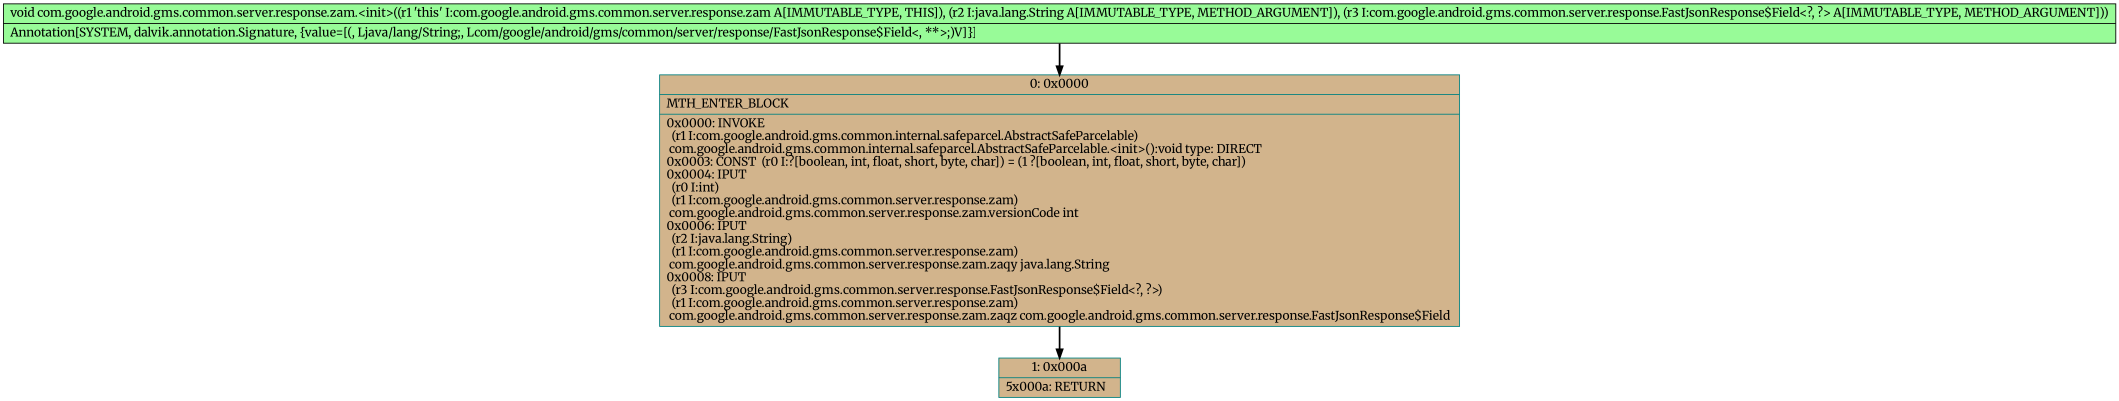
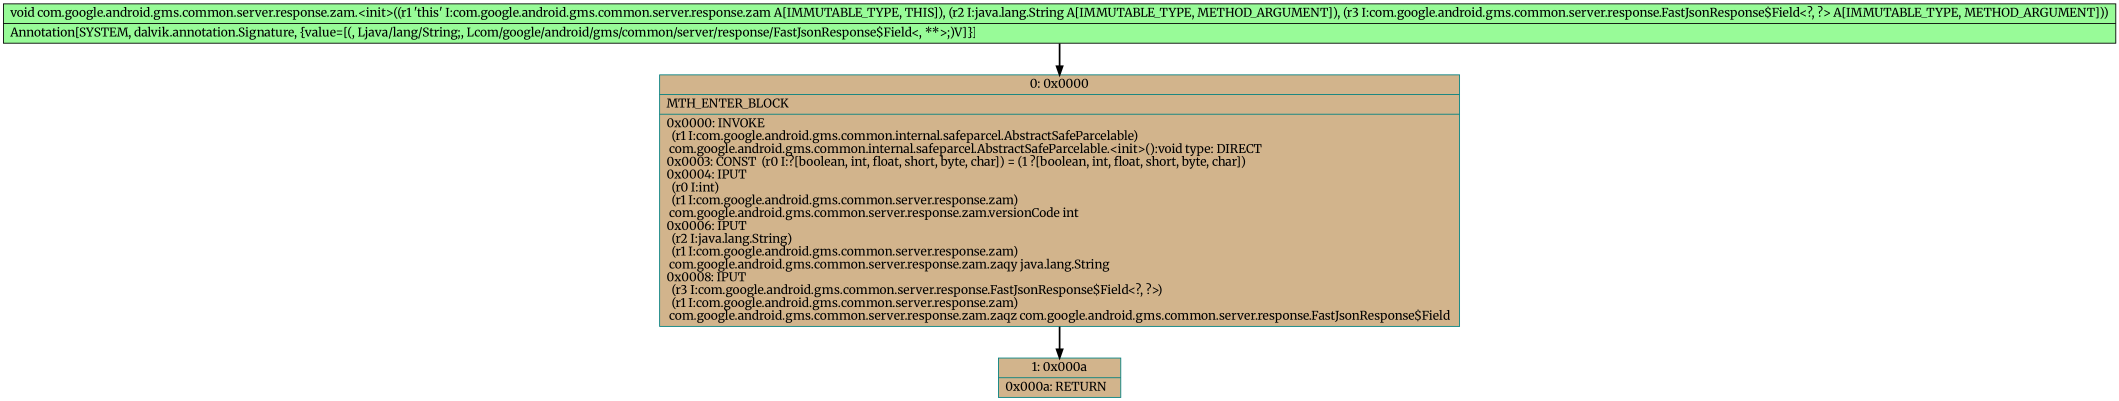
node "1: 0x000a": text "5x000a: RETURN" -> "0x000a: RETURN"
